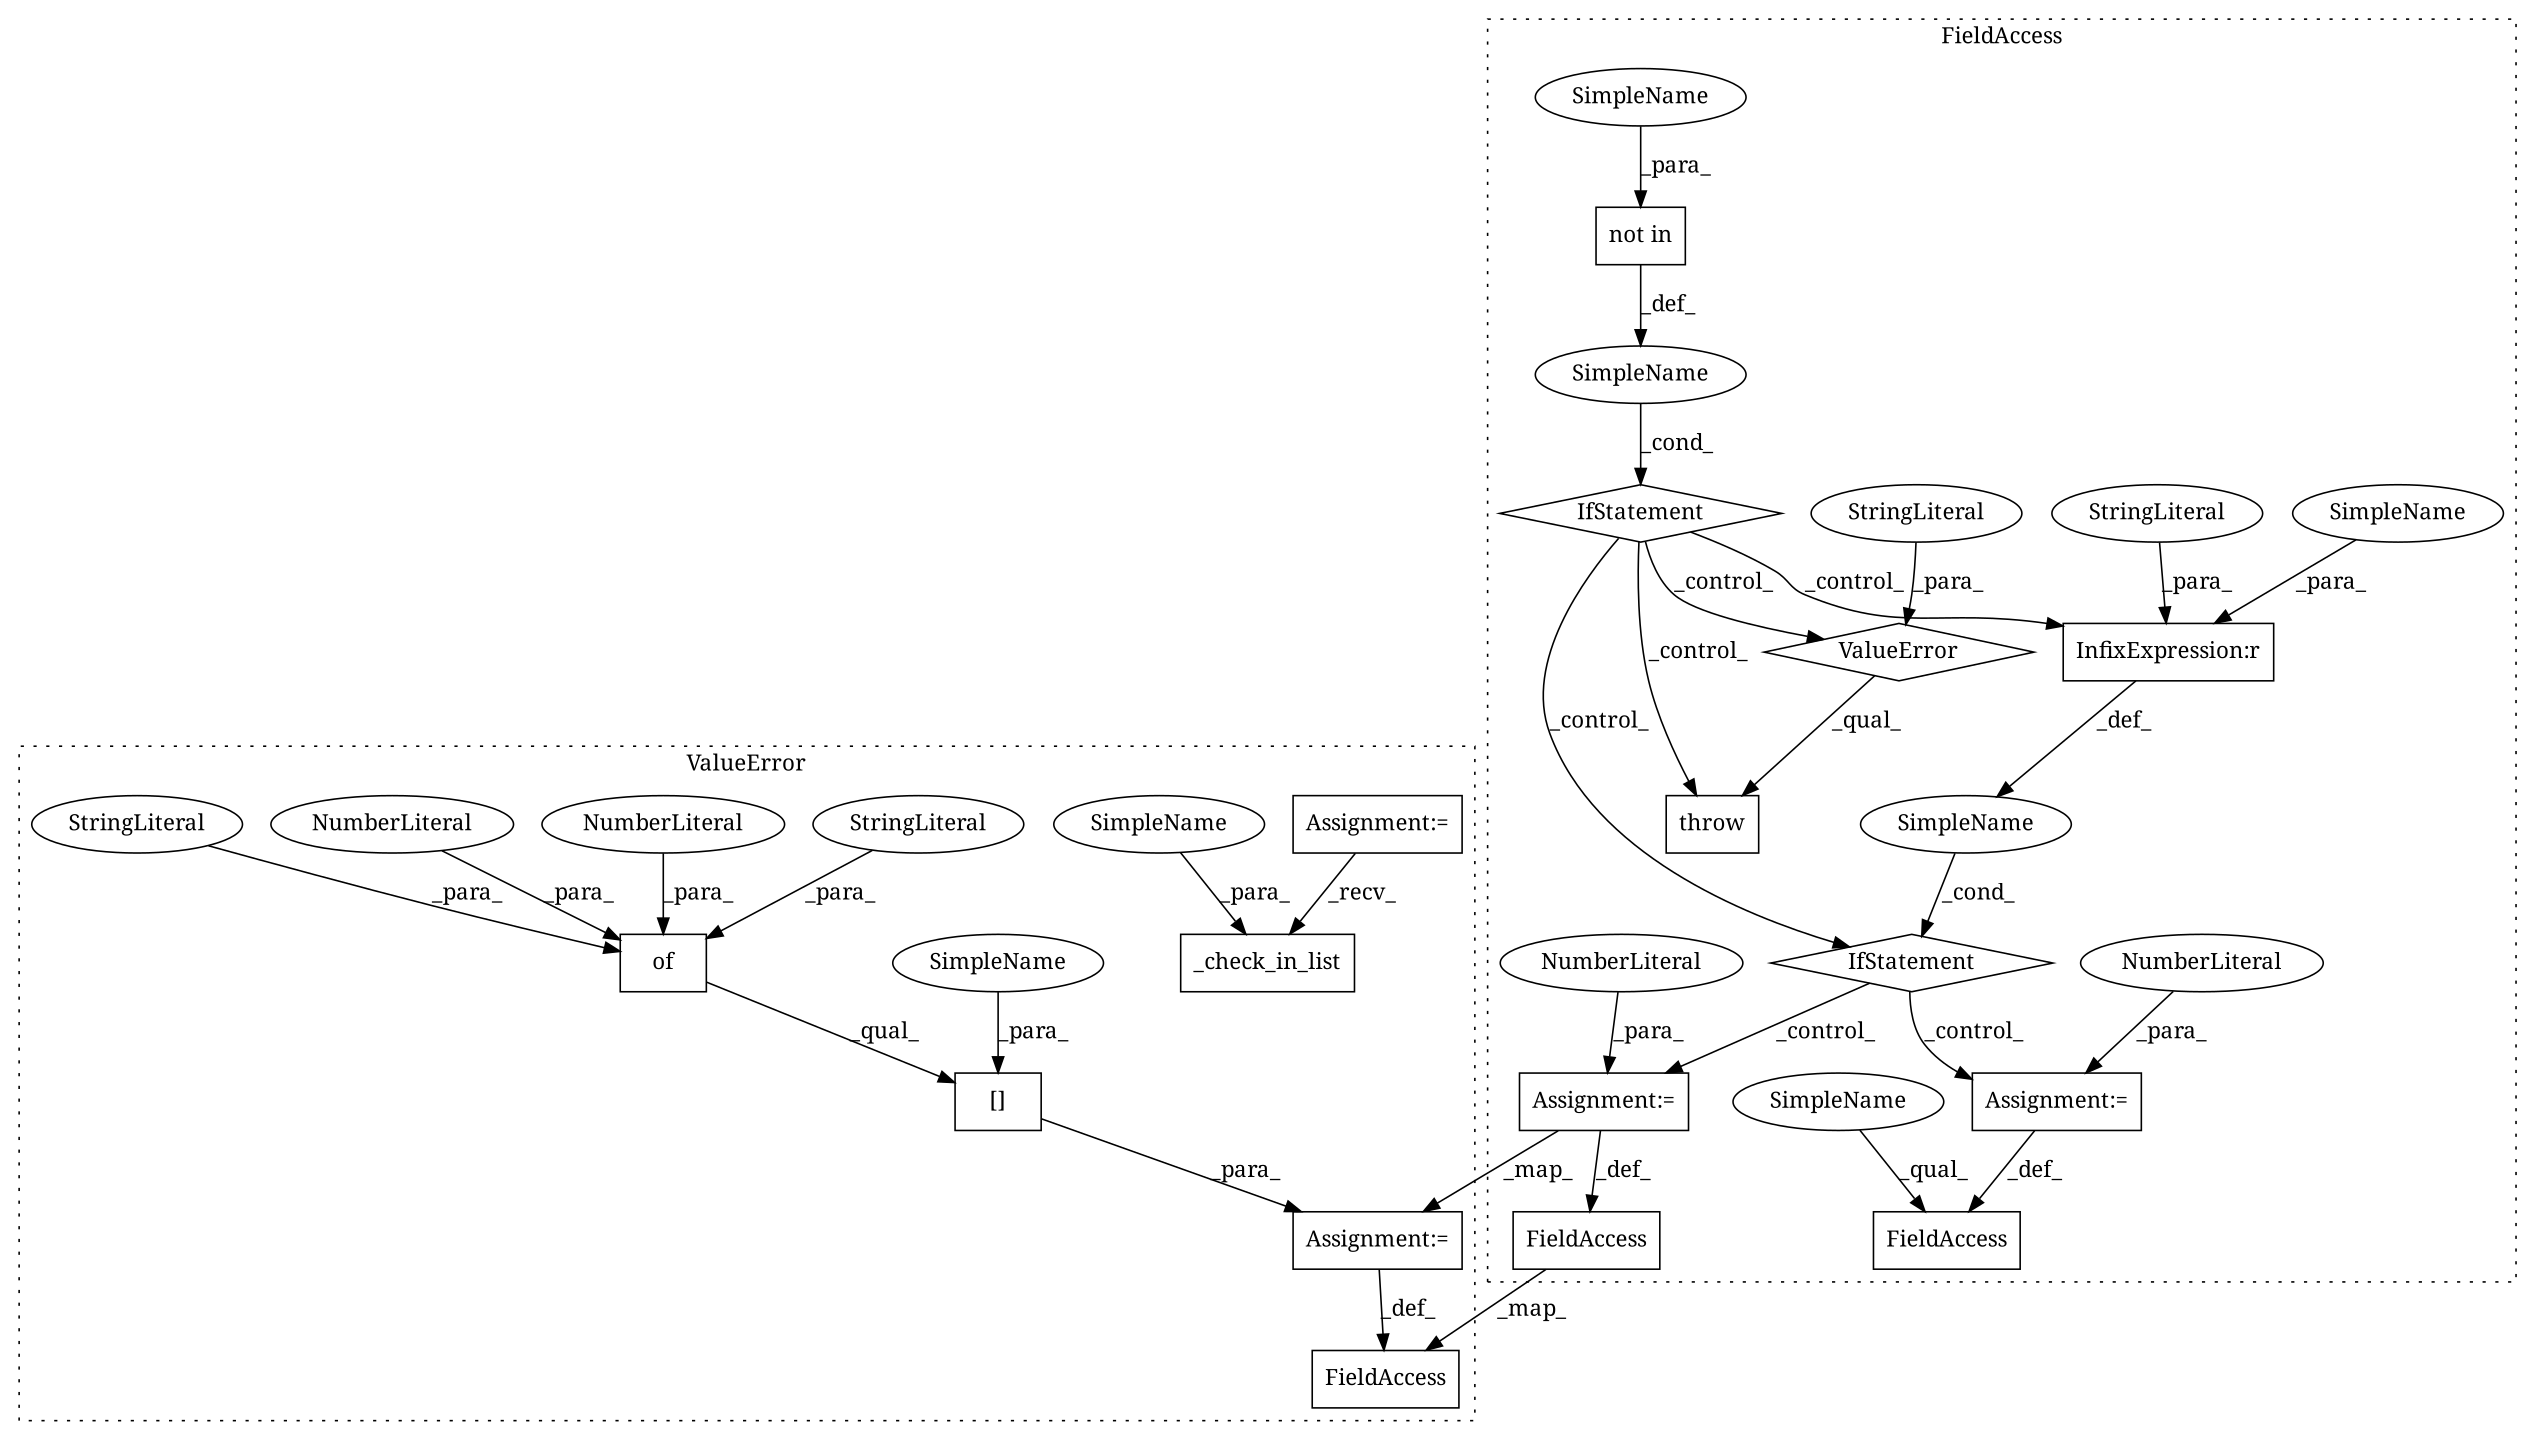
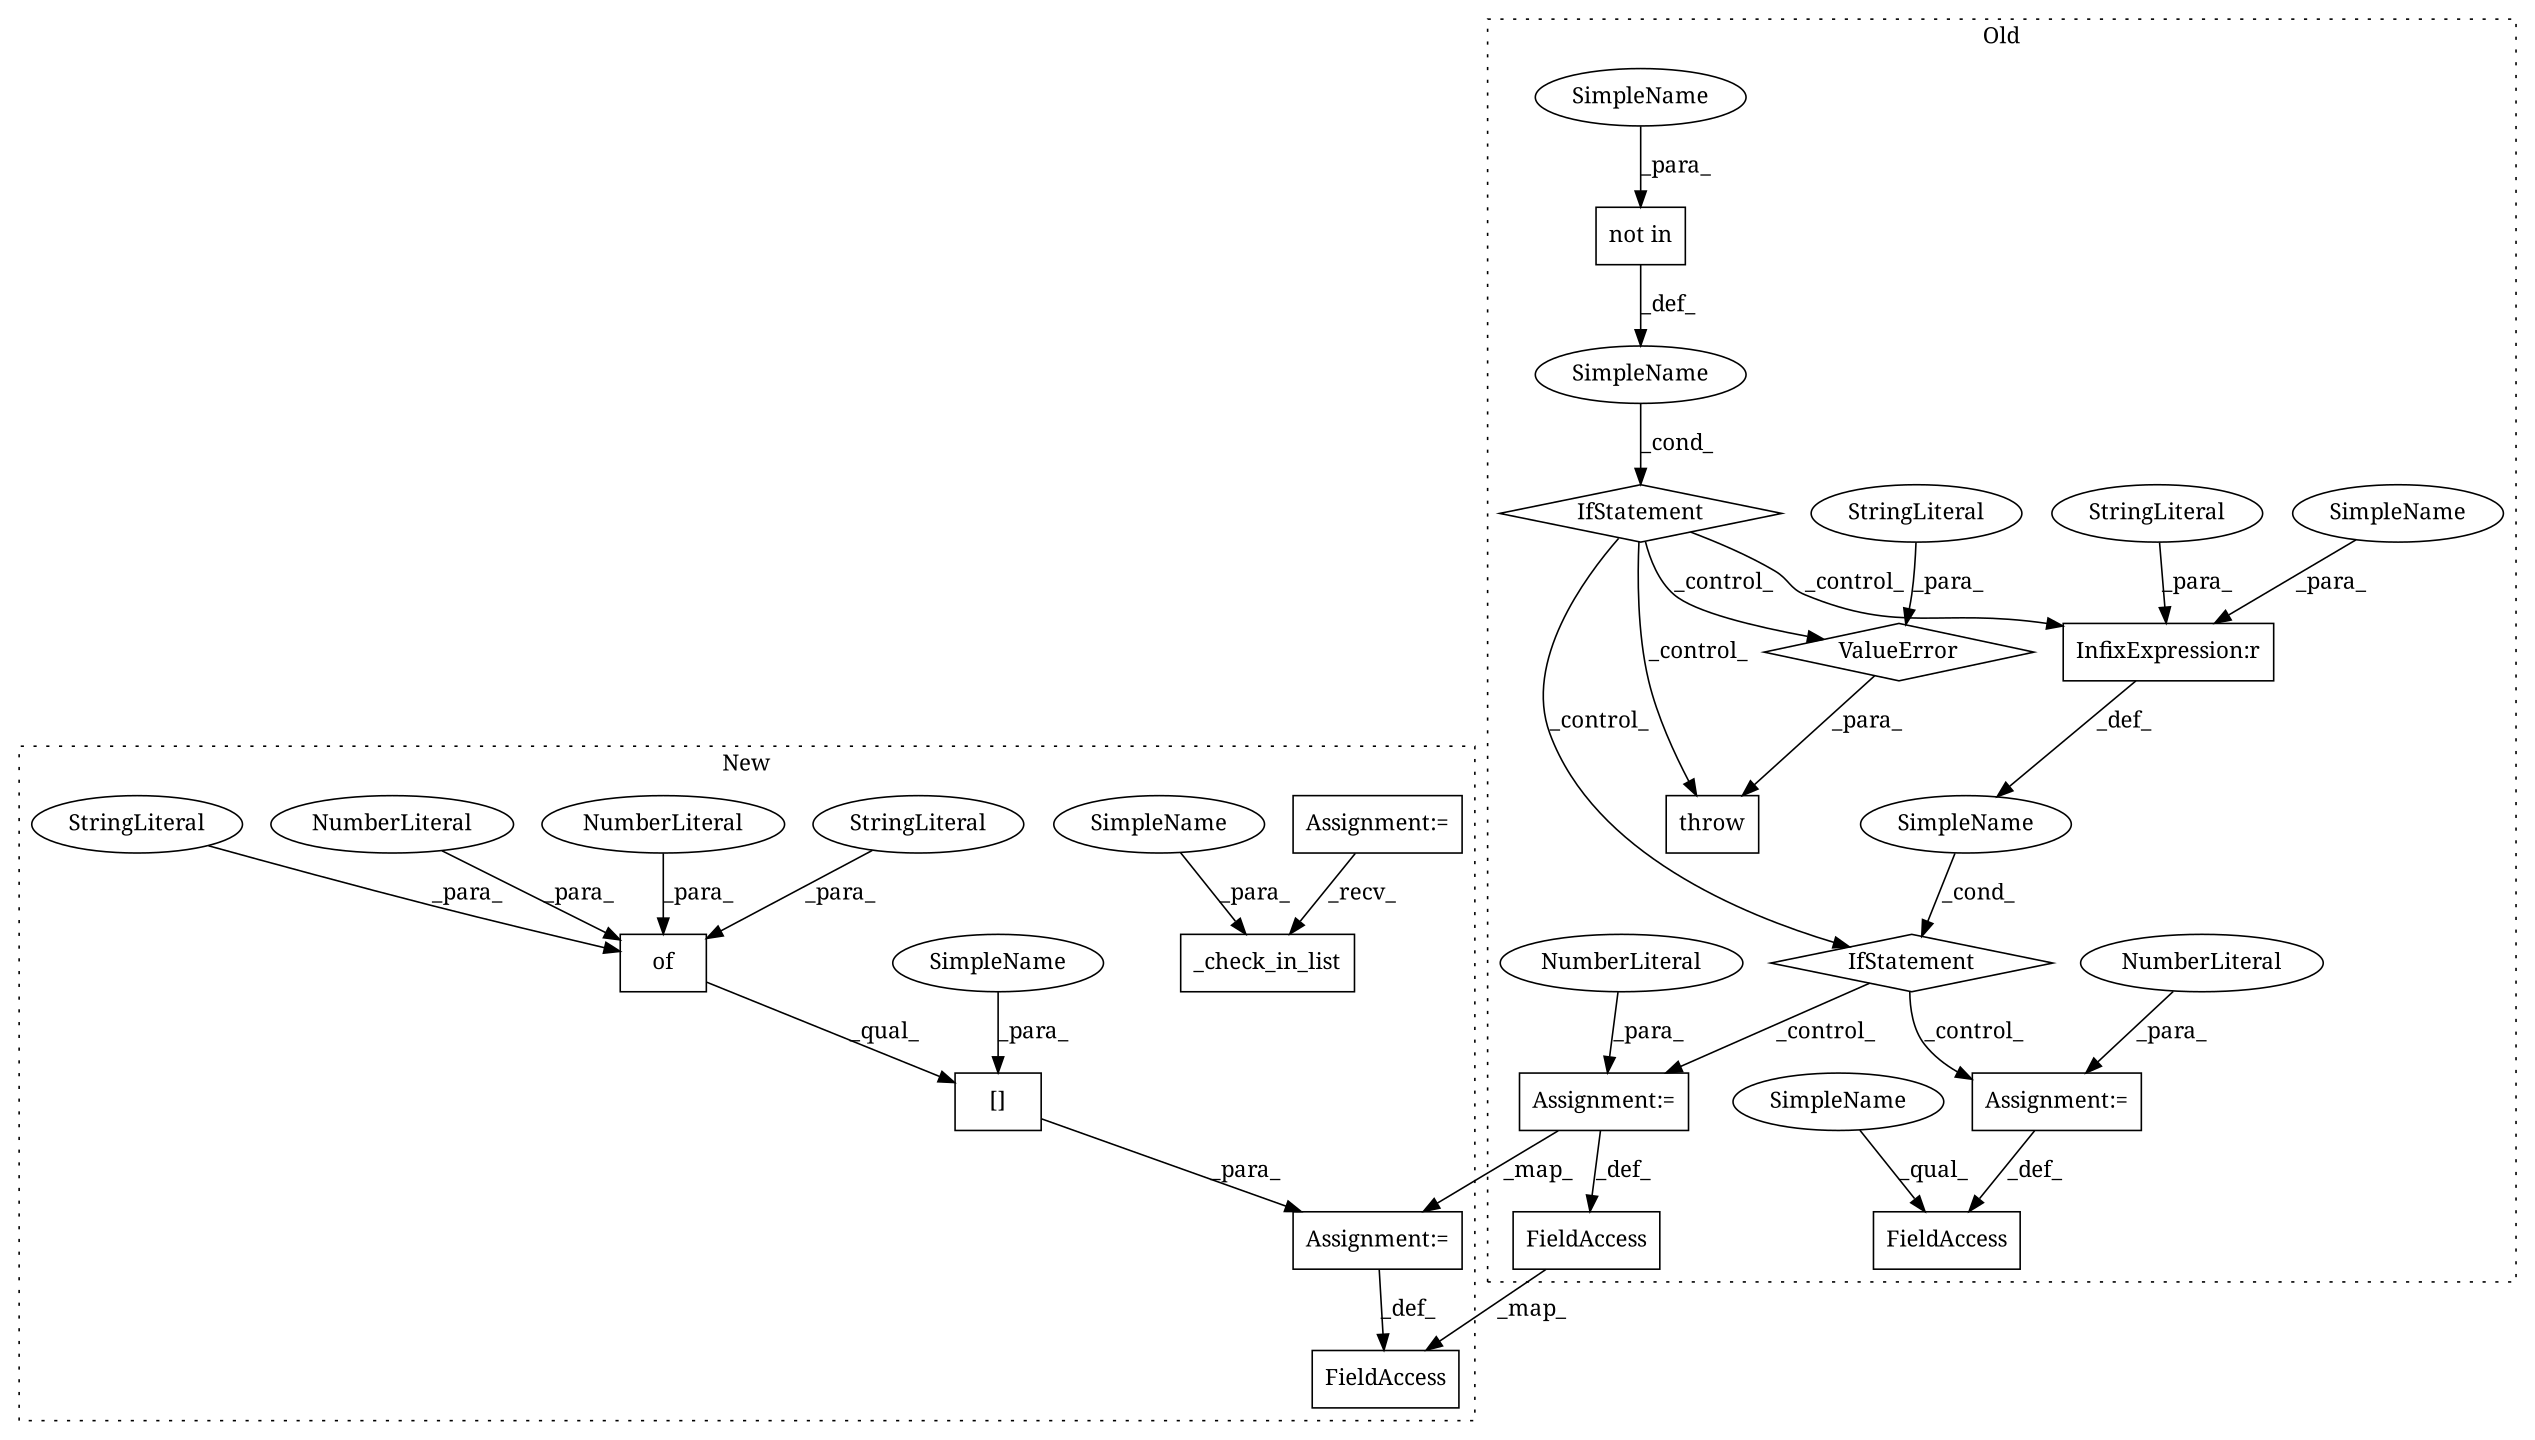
cluster "FieldAccess": label "FieldAccess" -> "Old"
edge "ValueError" -> "throw": label "_qual_" -> "_para_"
cluster "ValueError": label "ValueError" -> "New"
